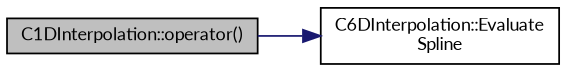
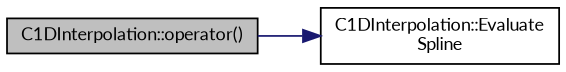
node "C6DInterpolation::Evaluate Spline": label "C6DInterpolation::Evaluate Spline" -> "C1DInterpolation::Evaluate Spline"
